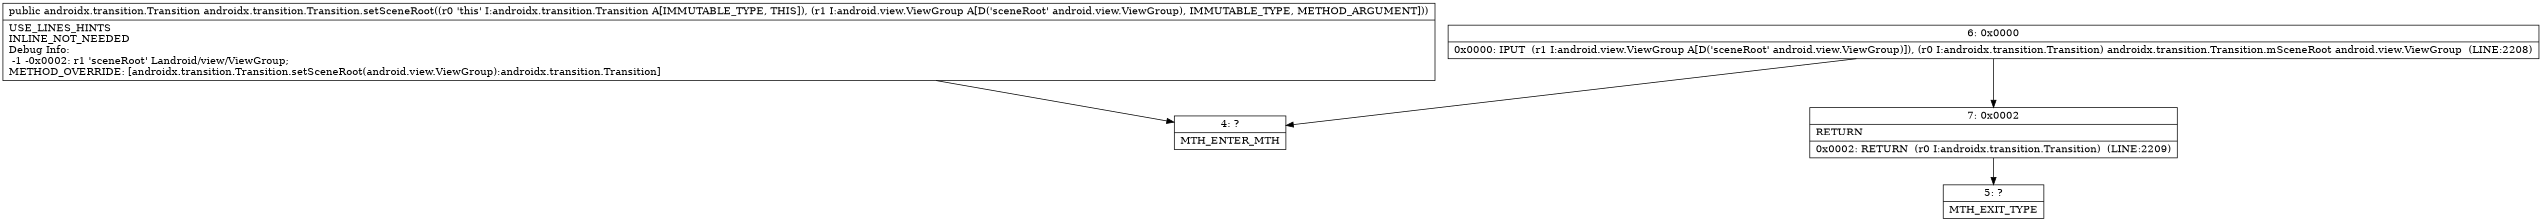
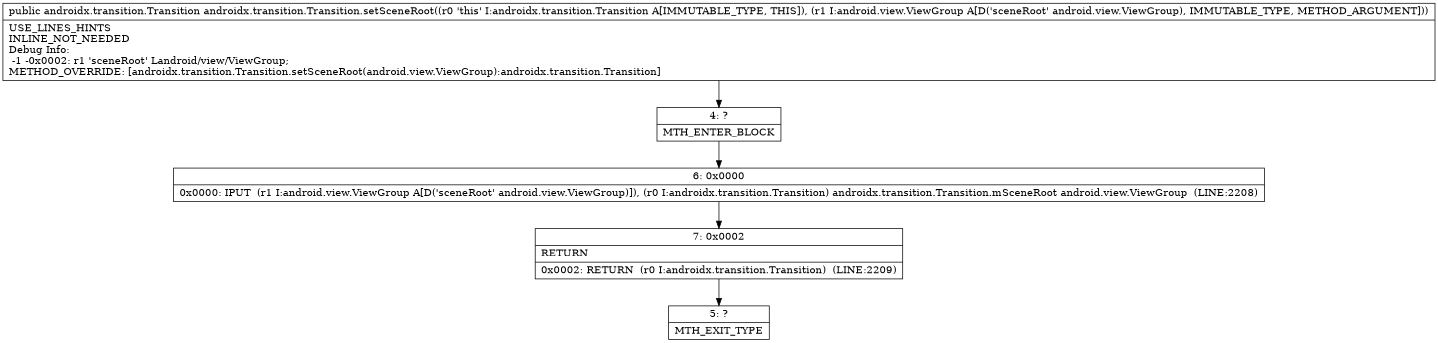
edge "6: 0x0000" -> "4: ?": reversed
node "4: ?": text "MTH_ENTER_MTH" -> "MTH_ENTER_BLOCK"
